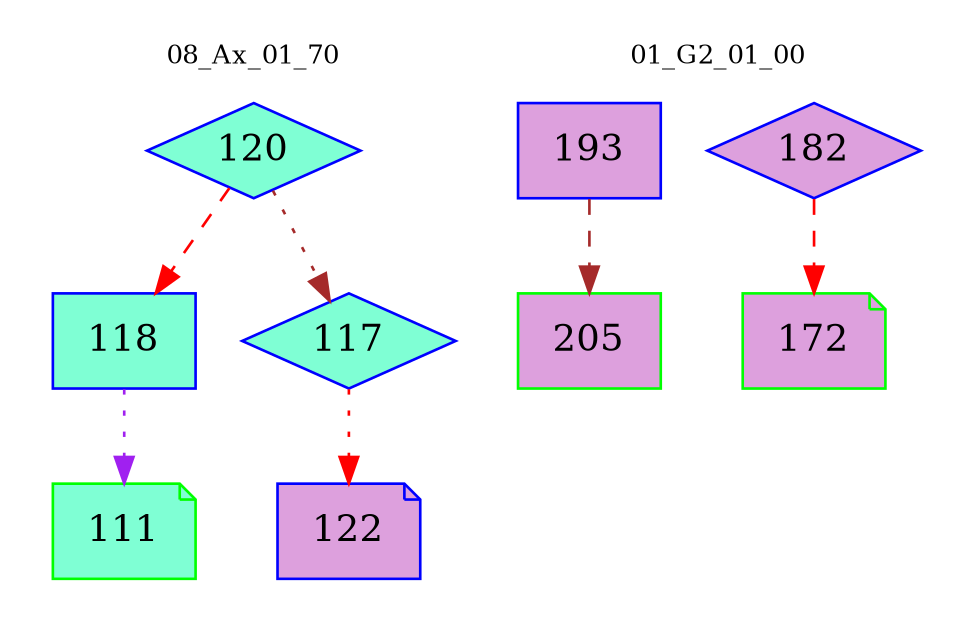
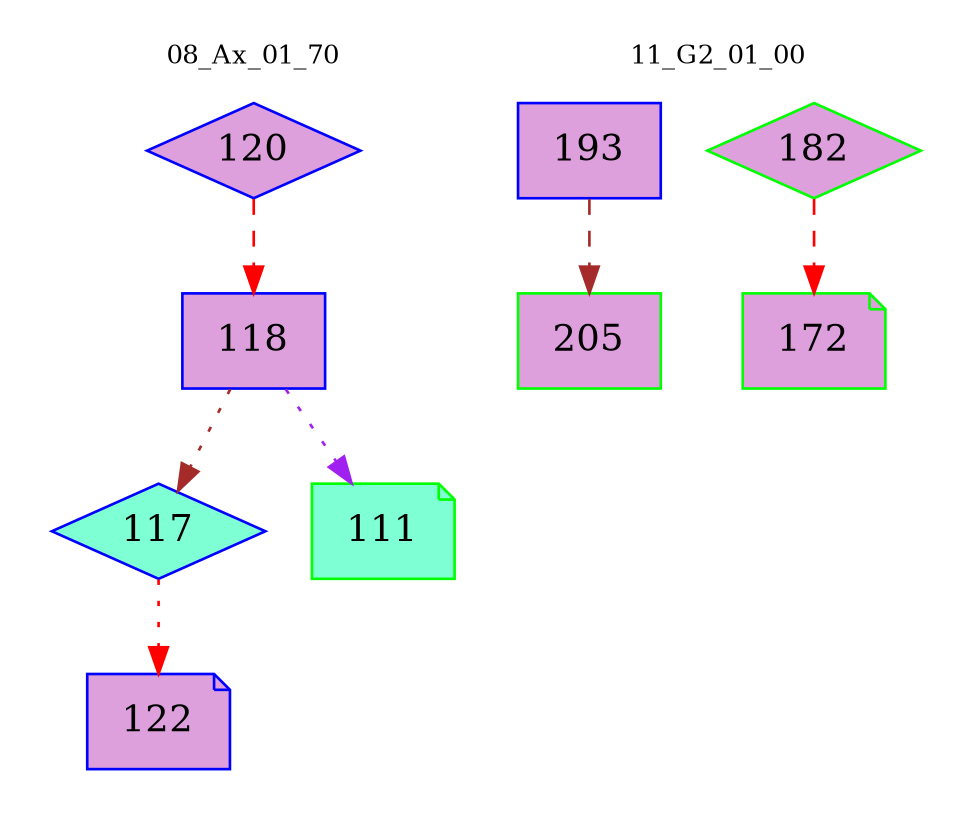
cluster "01_G2_01_00": label "01_G2_01_00" -> "11_G2_01_00"
node "120": fillcolor aquamarine -> plum
node "182": color blue -> green
edge "120" -> "117": now "118" -> "117"
node "118": fillcolor aquamarine -> plum
